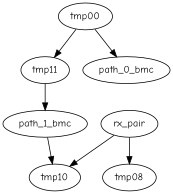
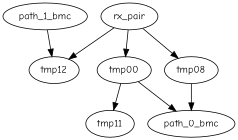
edge "rx_pair" -> "tmp00": added
edge "tmp11" -> "path_1_bmc": removed
edge "tmp08" -> "path_0_bmc": added
node "tmp10": label "tmp10" -> "tmp12"
